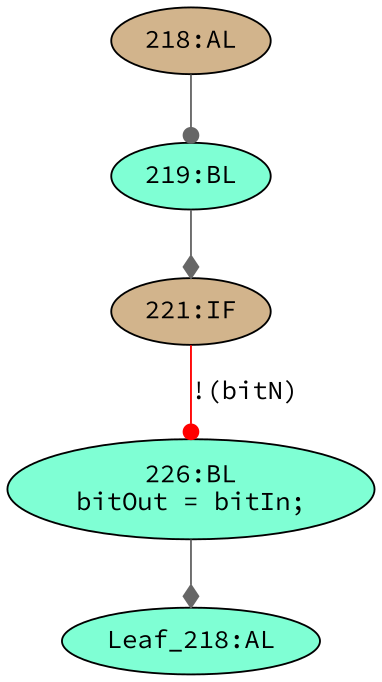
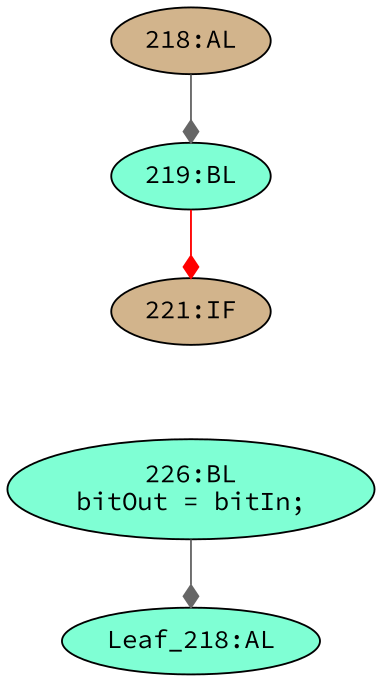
edge "218:AL" -> "219:BL": arrowhead dot -> diamond
edge "219:BL" -> "221:IF": color gray40 -> red
edge "221:IF" -> "226:BL bitOut = bitIn;": removed, label "!(bitN)"
